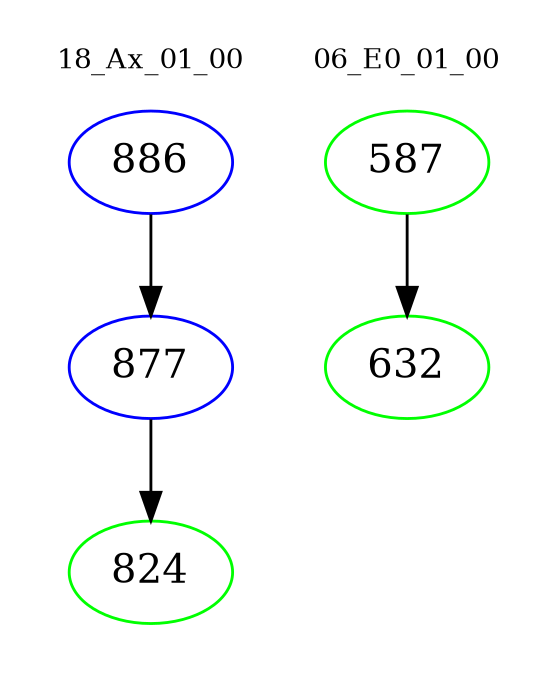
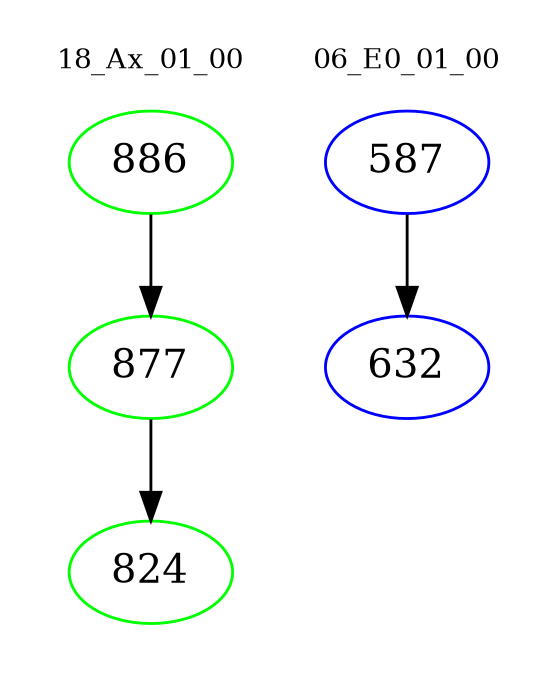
node "886": color blue -> green
node "587": color green -> blue
node "877": color blue -> green
node "632": color green -> blue
